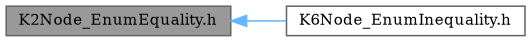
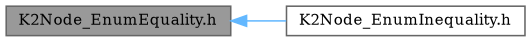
node "K6Node_EnumInequality.h": label "K6Node_EnumInequality.h" -> "K2Node_EnumInequality.h"
